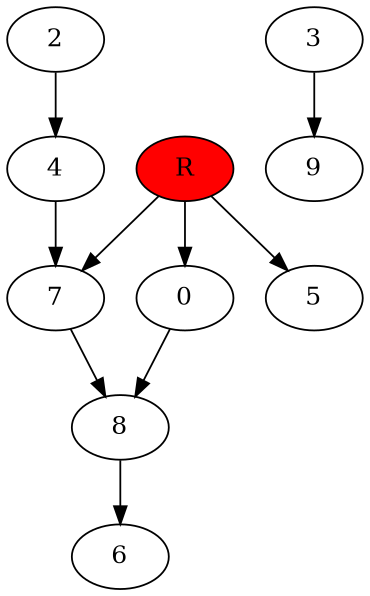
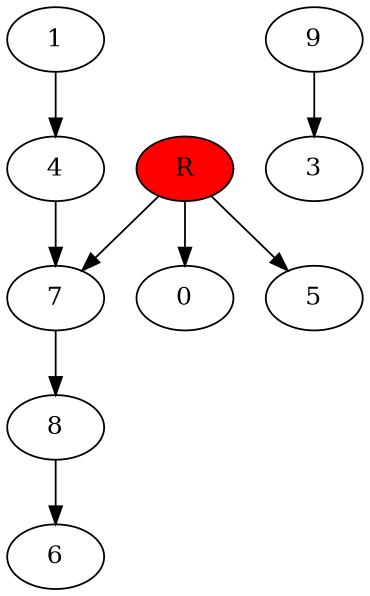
node "2": label "2" -> "1"
edge "3" -> "9": reversed
edge "0" -> "8": removed
